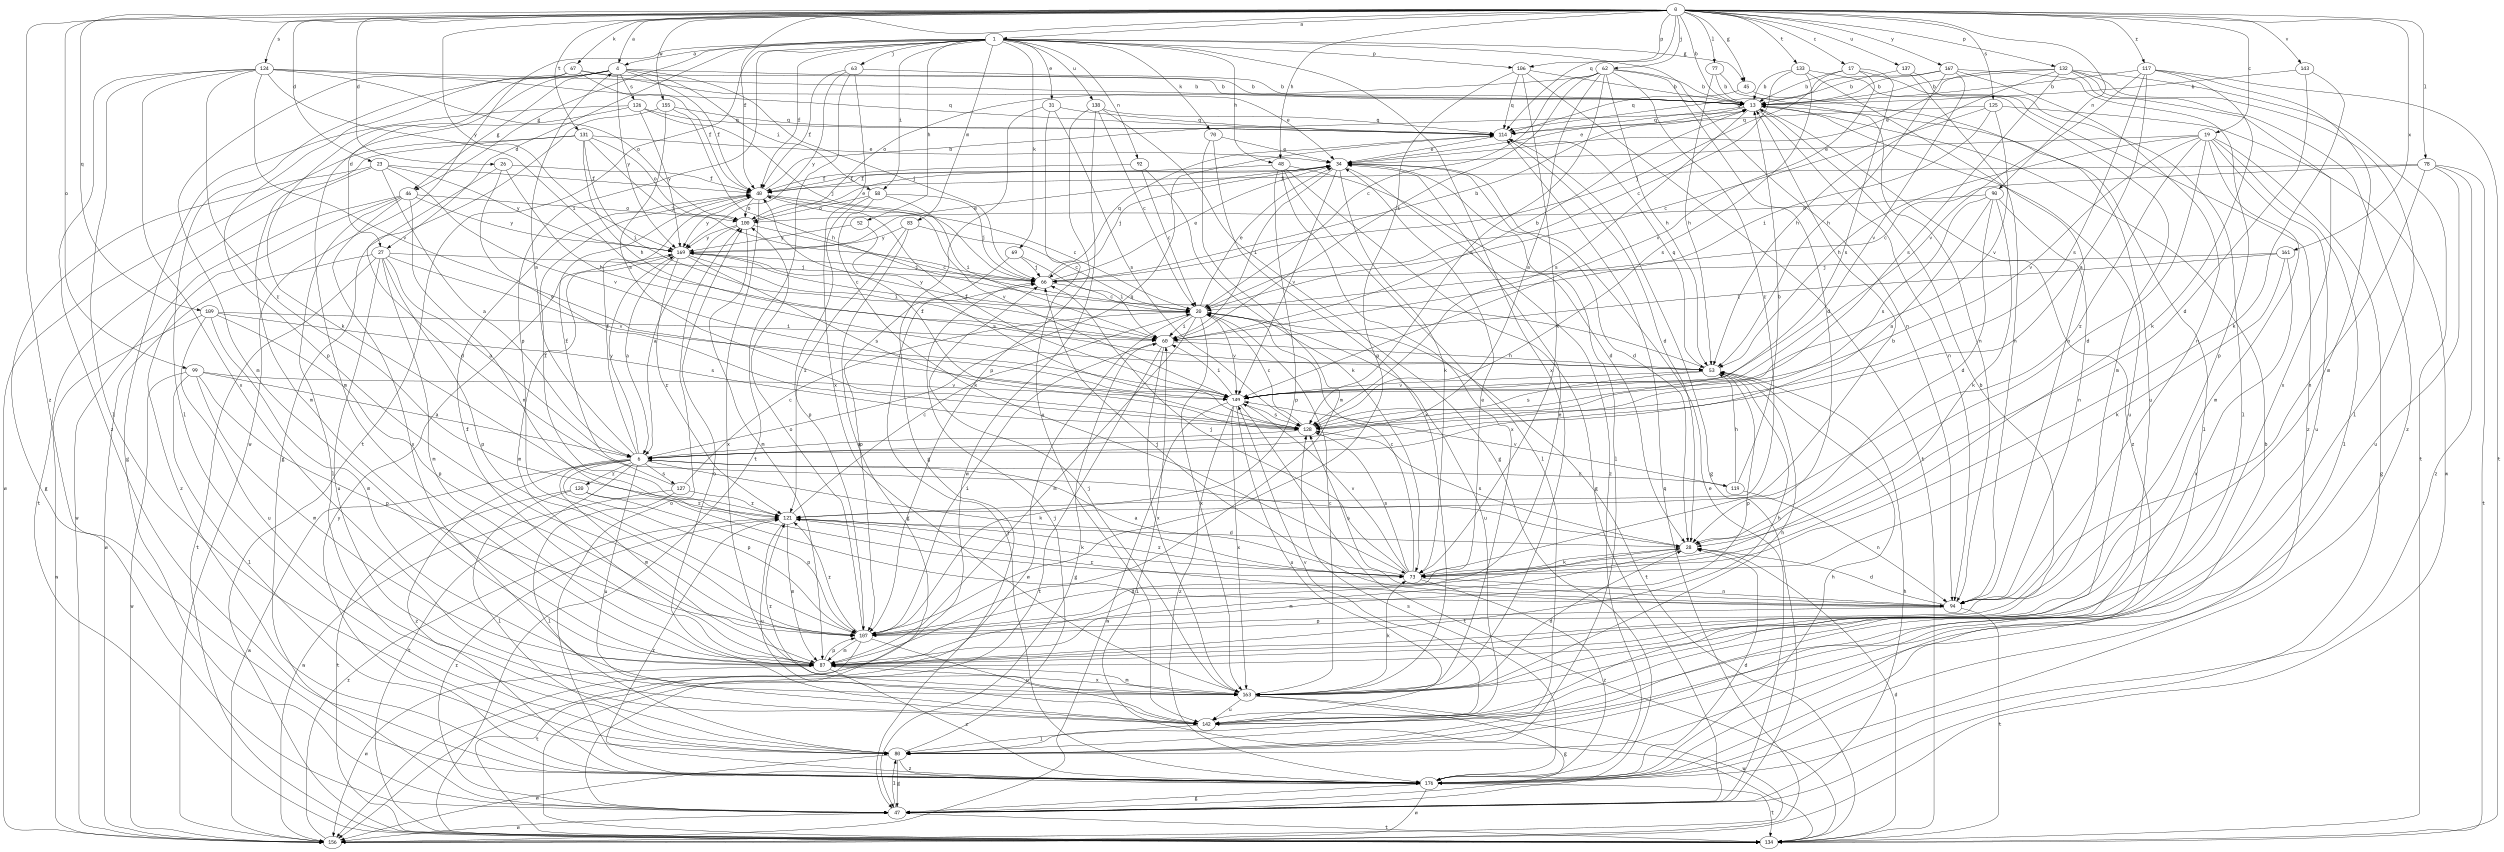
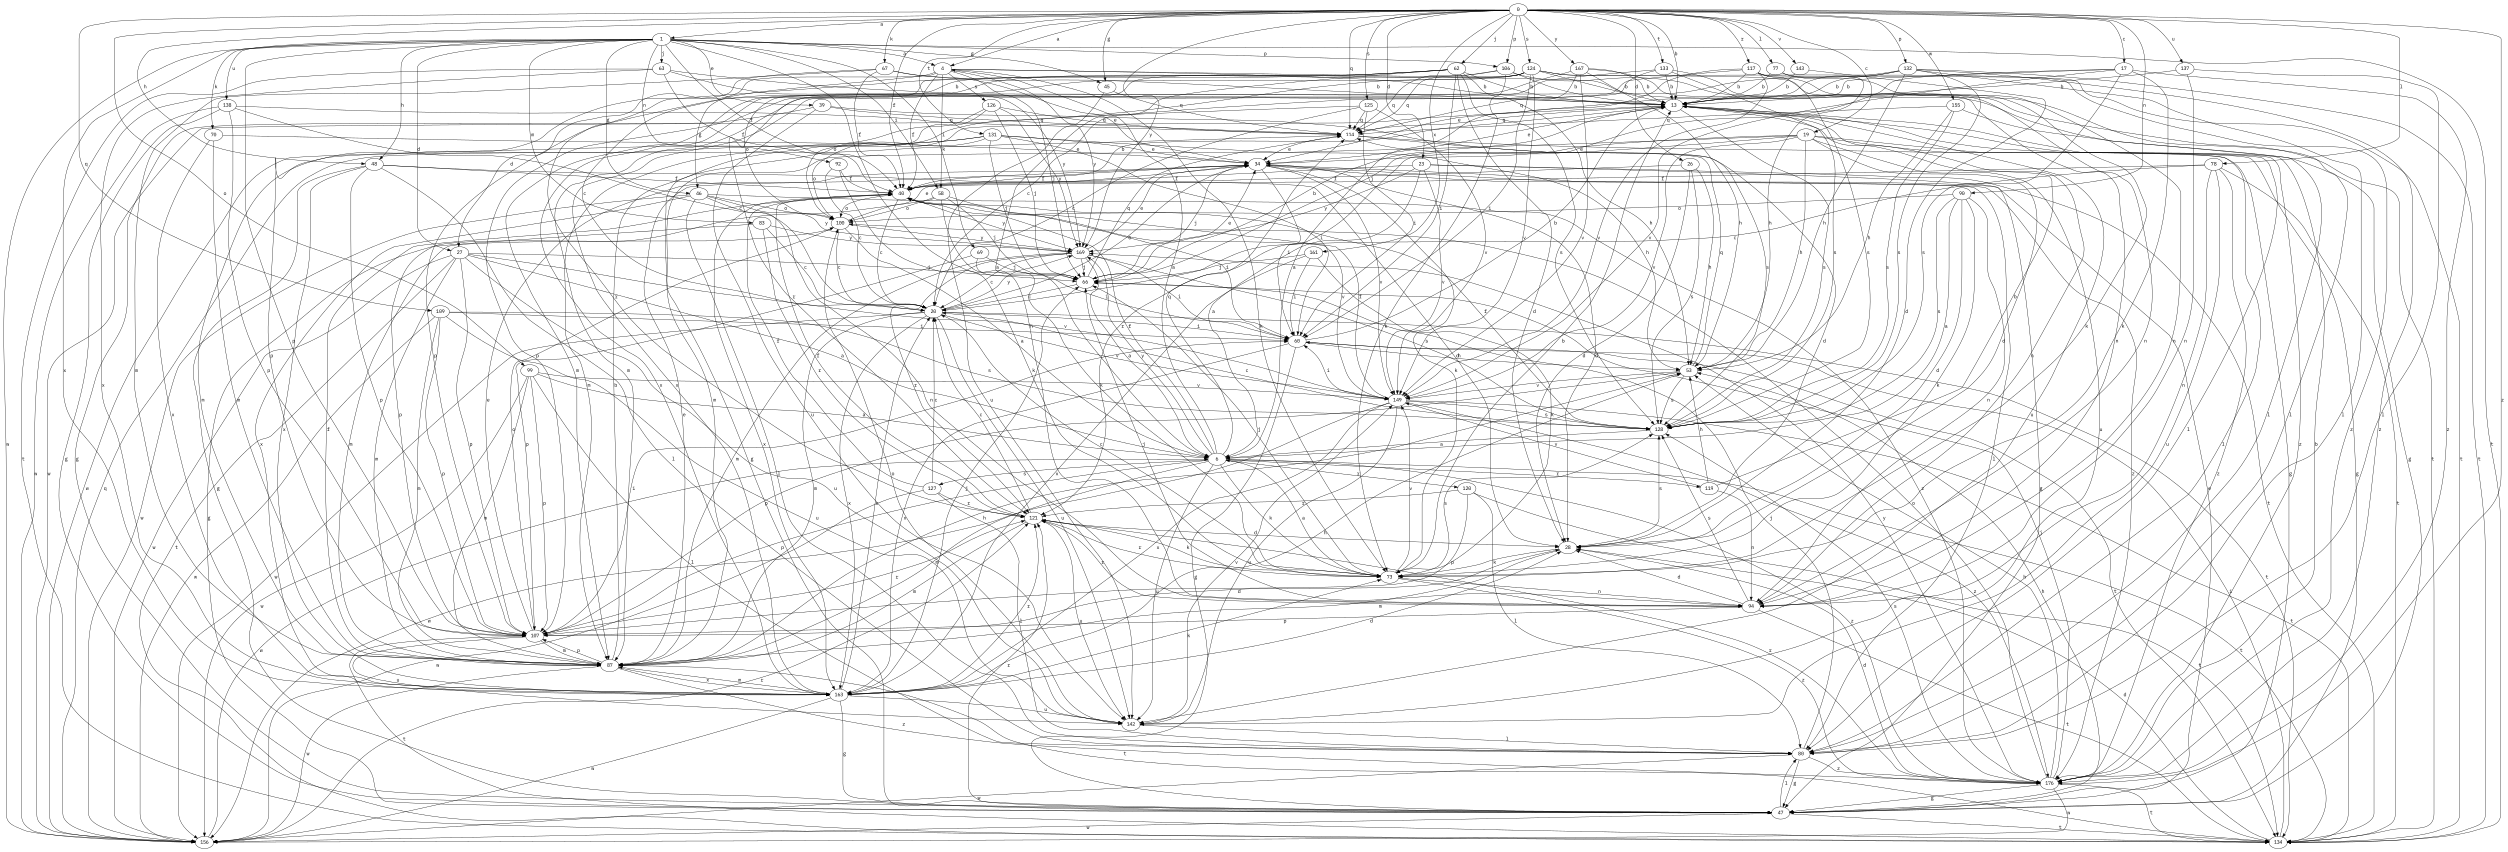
node "31": label "31" -> "39"
node "52": removed
edge "143" -> "73": now "17" -> "73"
edge "6" -> "156": reversed
edge "87" -> "134": added, label "t"
